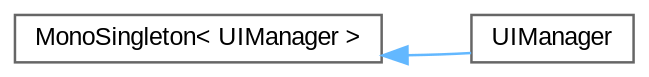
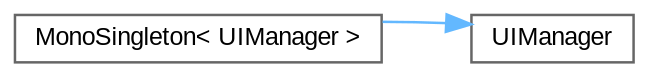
edge "UIManager" -> "MonoSingleton< UIManager >": reversed
